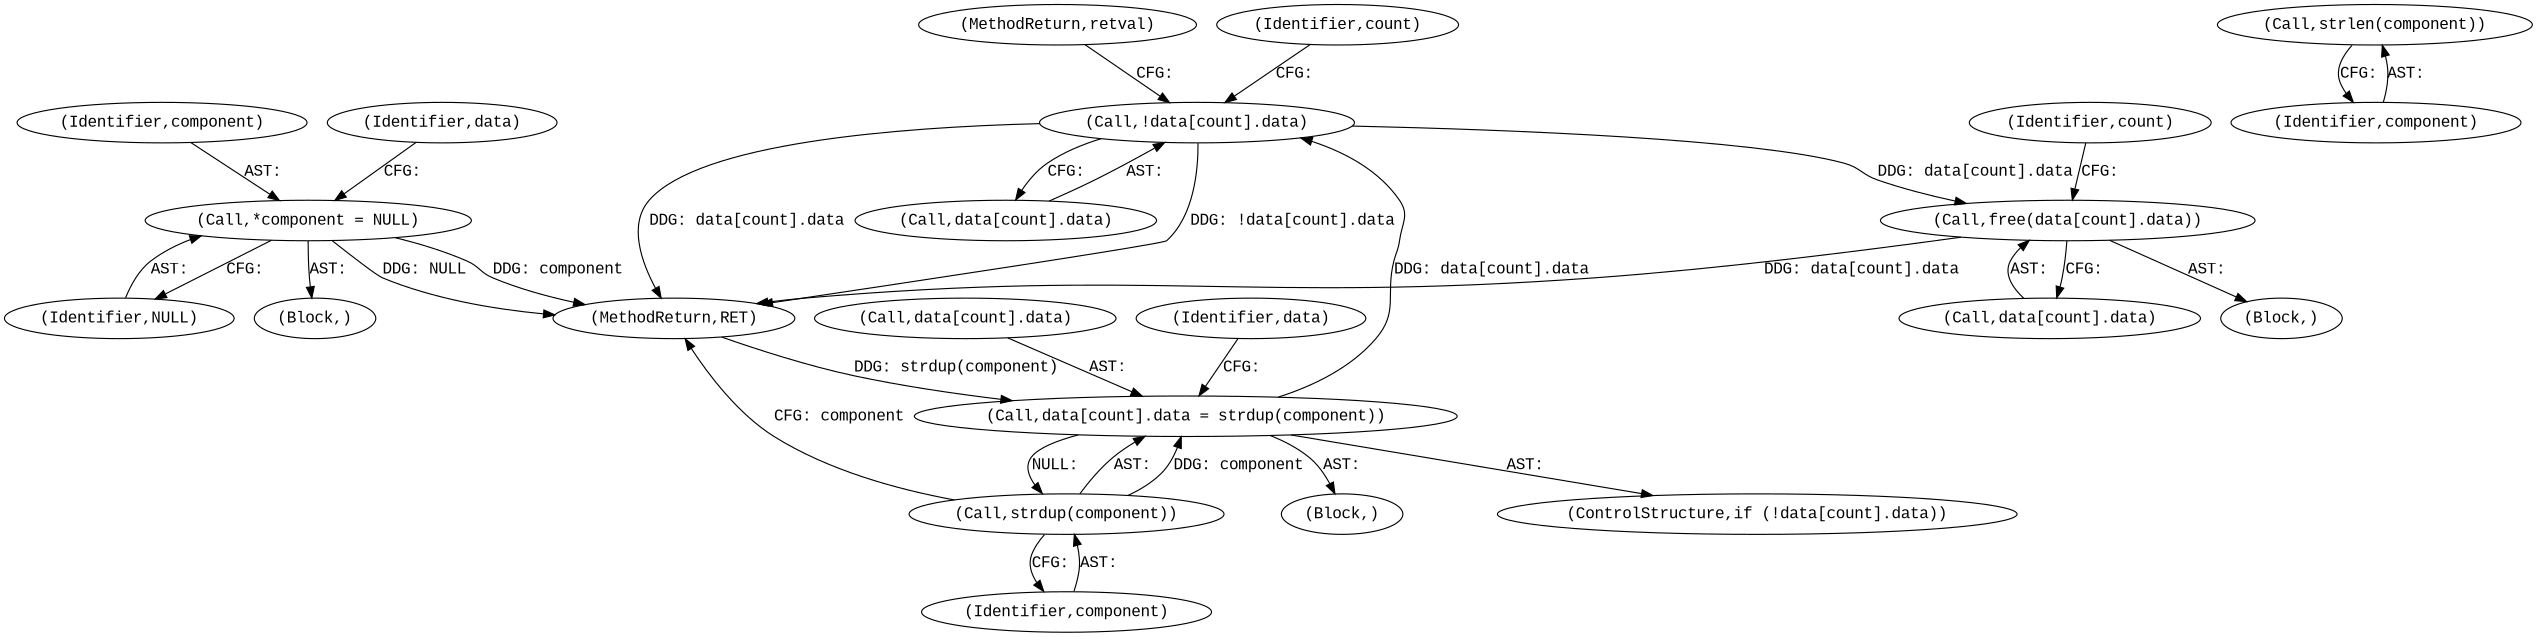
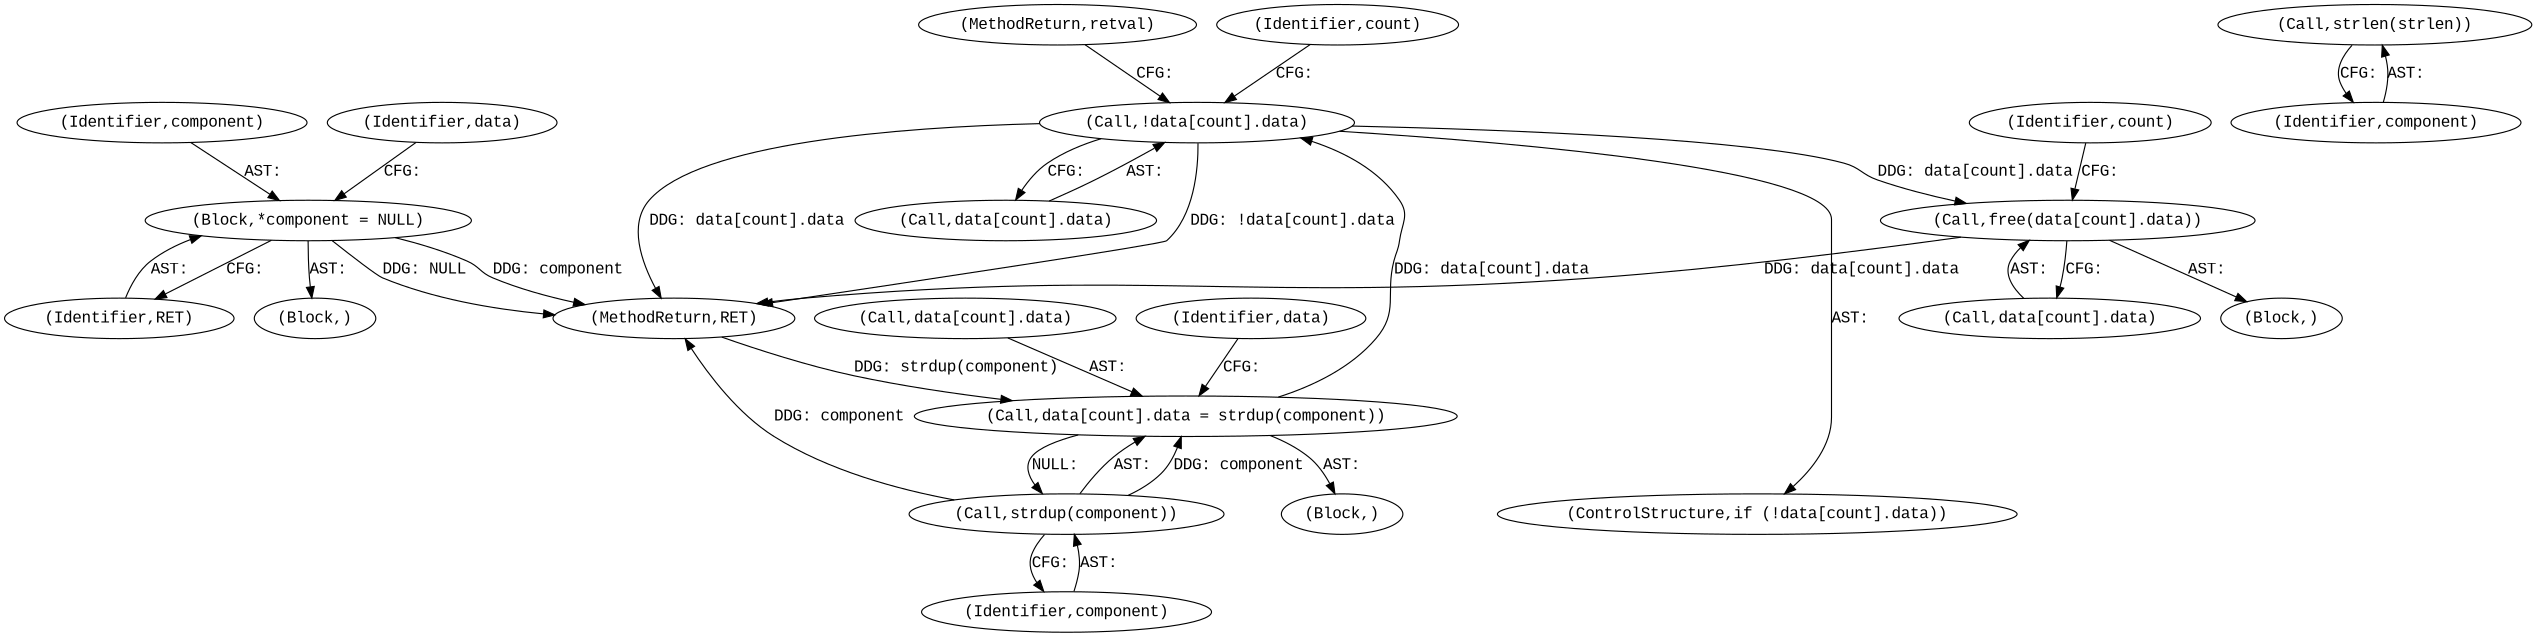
node "(Call,strlen(component))": label "(Call,strlen(component))" -> "(Call,strlen(strlen))"
node "(Call,*component = NULL)": label "(Call,*component = NULL)" -> "(Block,*component = NULL)"
node "(Identifier,NULL)": label "(Identifier,NULL)" -> "(Identifier,RET)"
edge "(Call,strdup(component))" -> "(MethodReturn,RET)": label "CFG: component" -> "DDG: component"
edge "(Call,data[count].data = strdup(component))" -> "(ControlStructure,if (!data[count].data))": now "(Call,!data[count].data)" -> "(ControlStructure,if (!data[count].data))"
